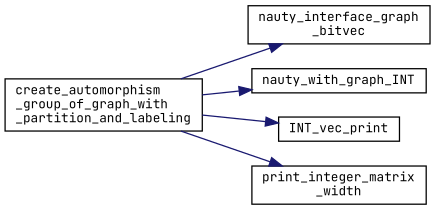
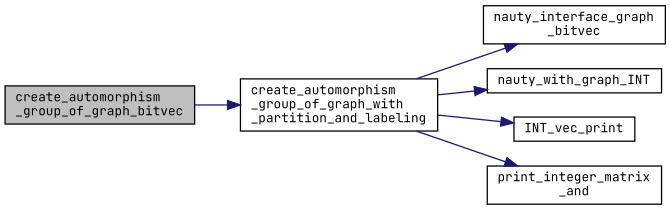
node "create_automorphism _group_of_graph_bitvec": added
node "print_integer_matrix _width": label "print_integer_matrix _width" -> "print_integer_matrix _and"
